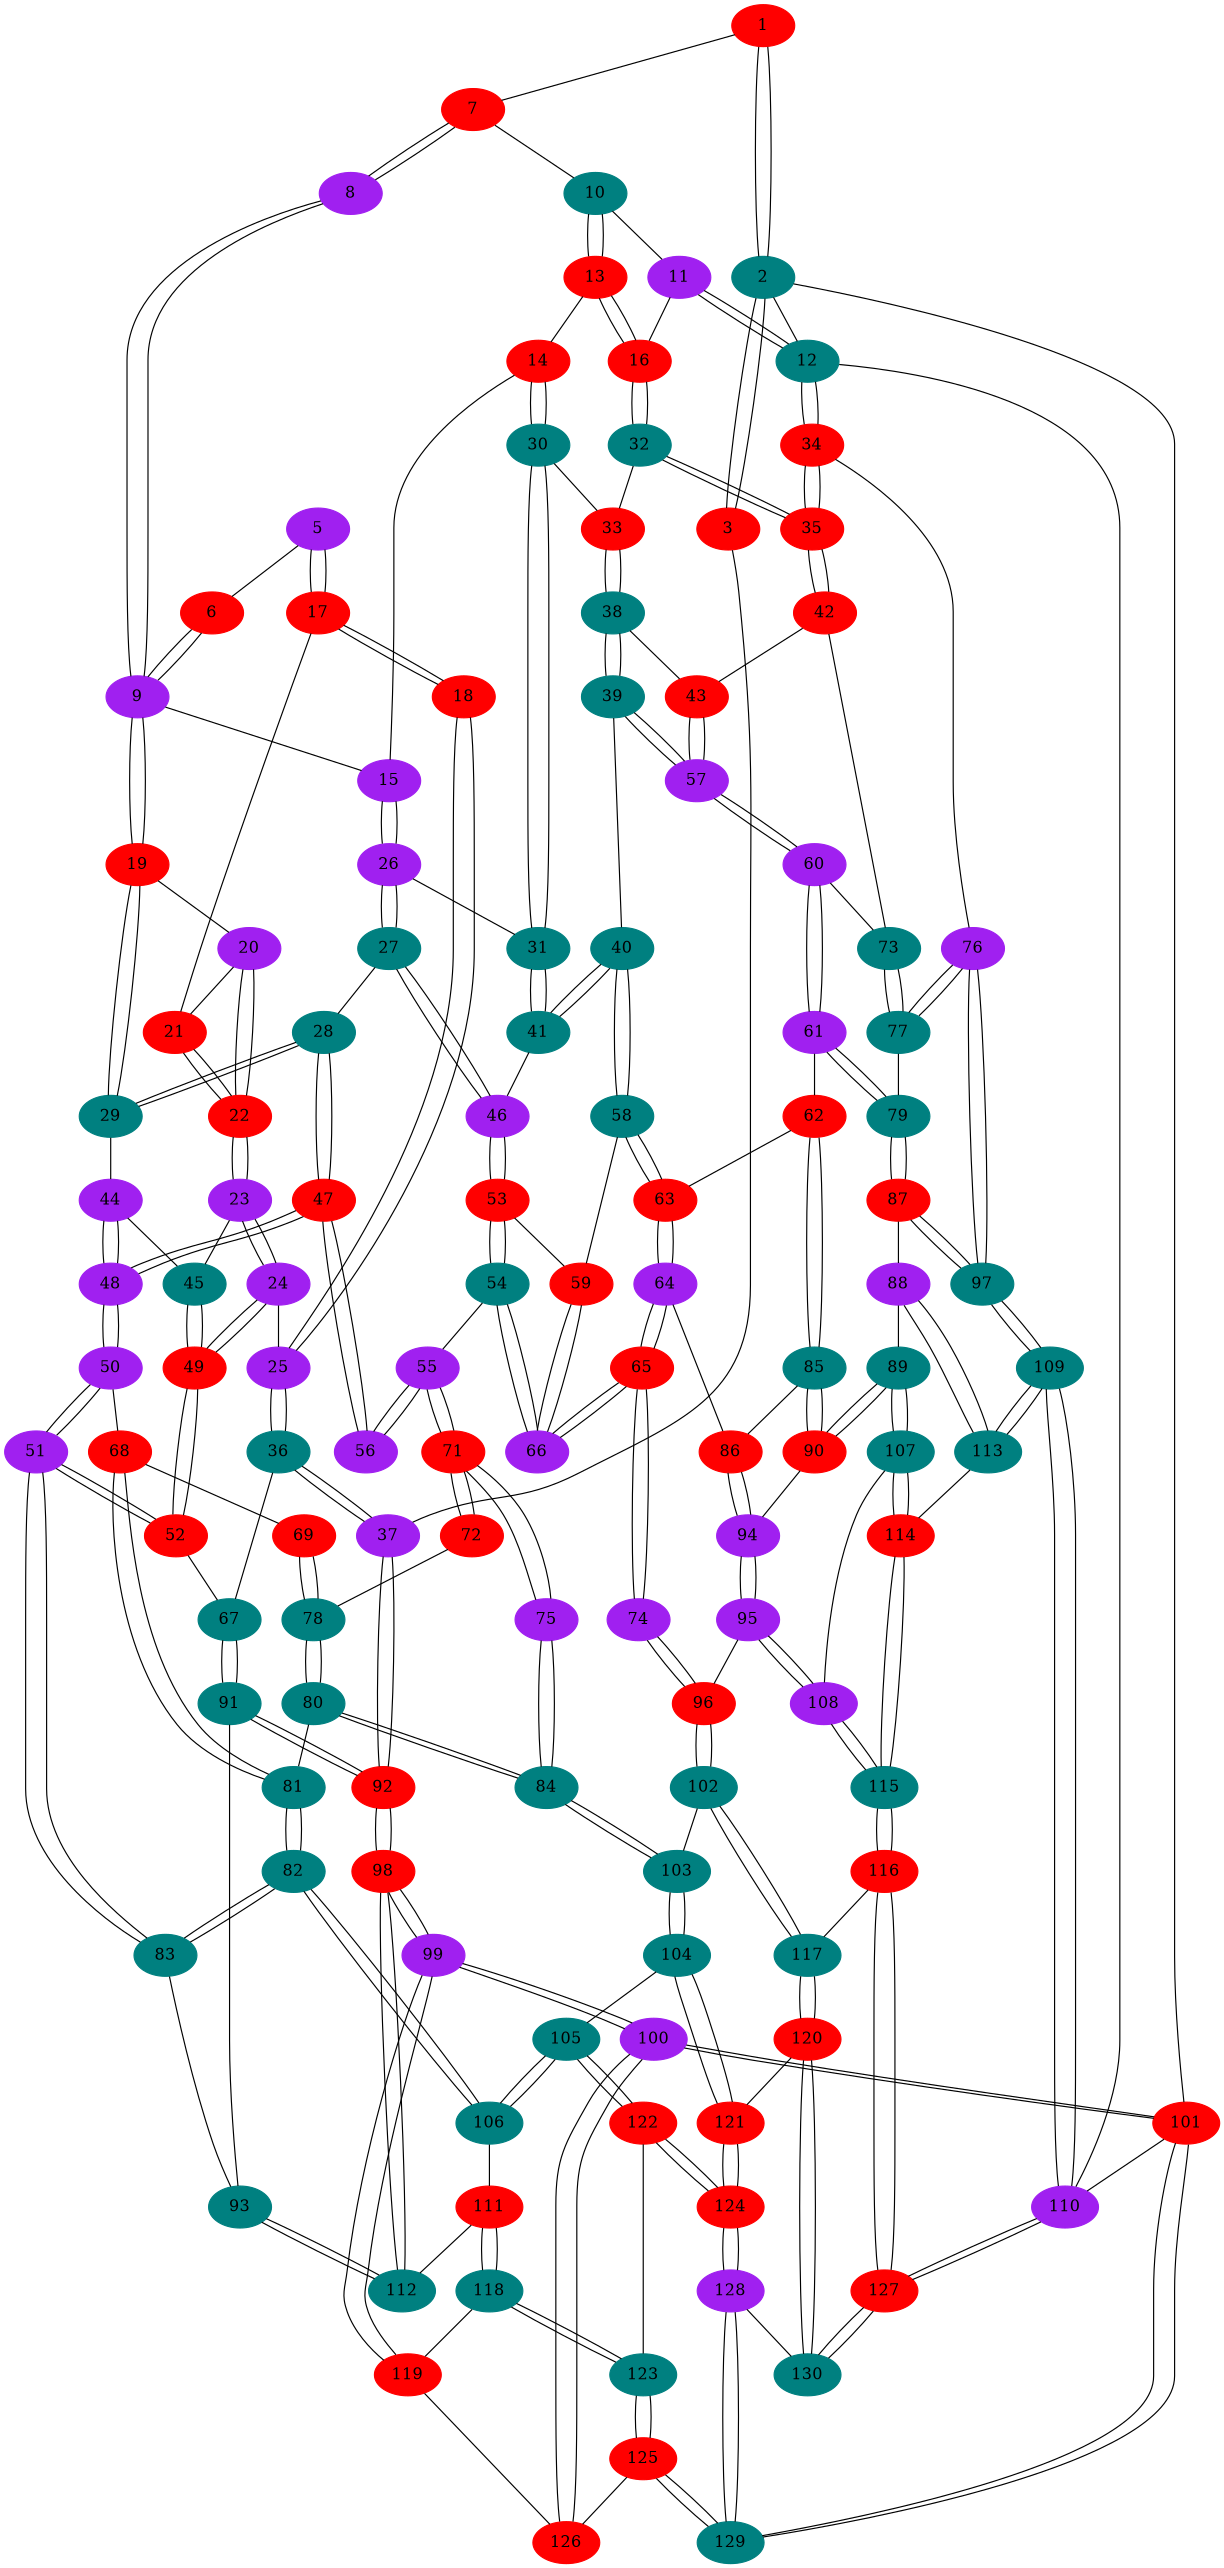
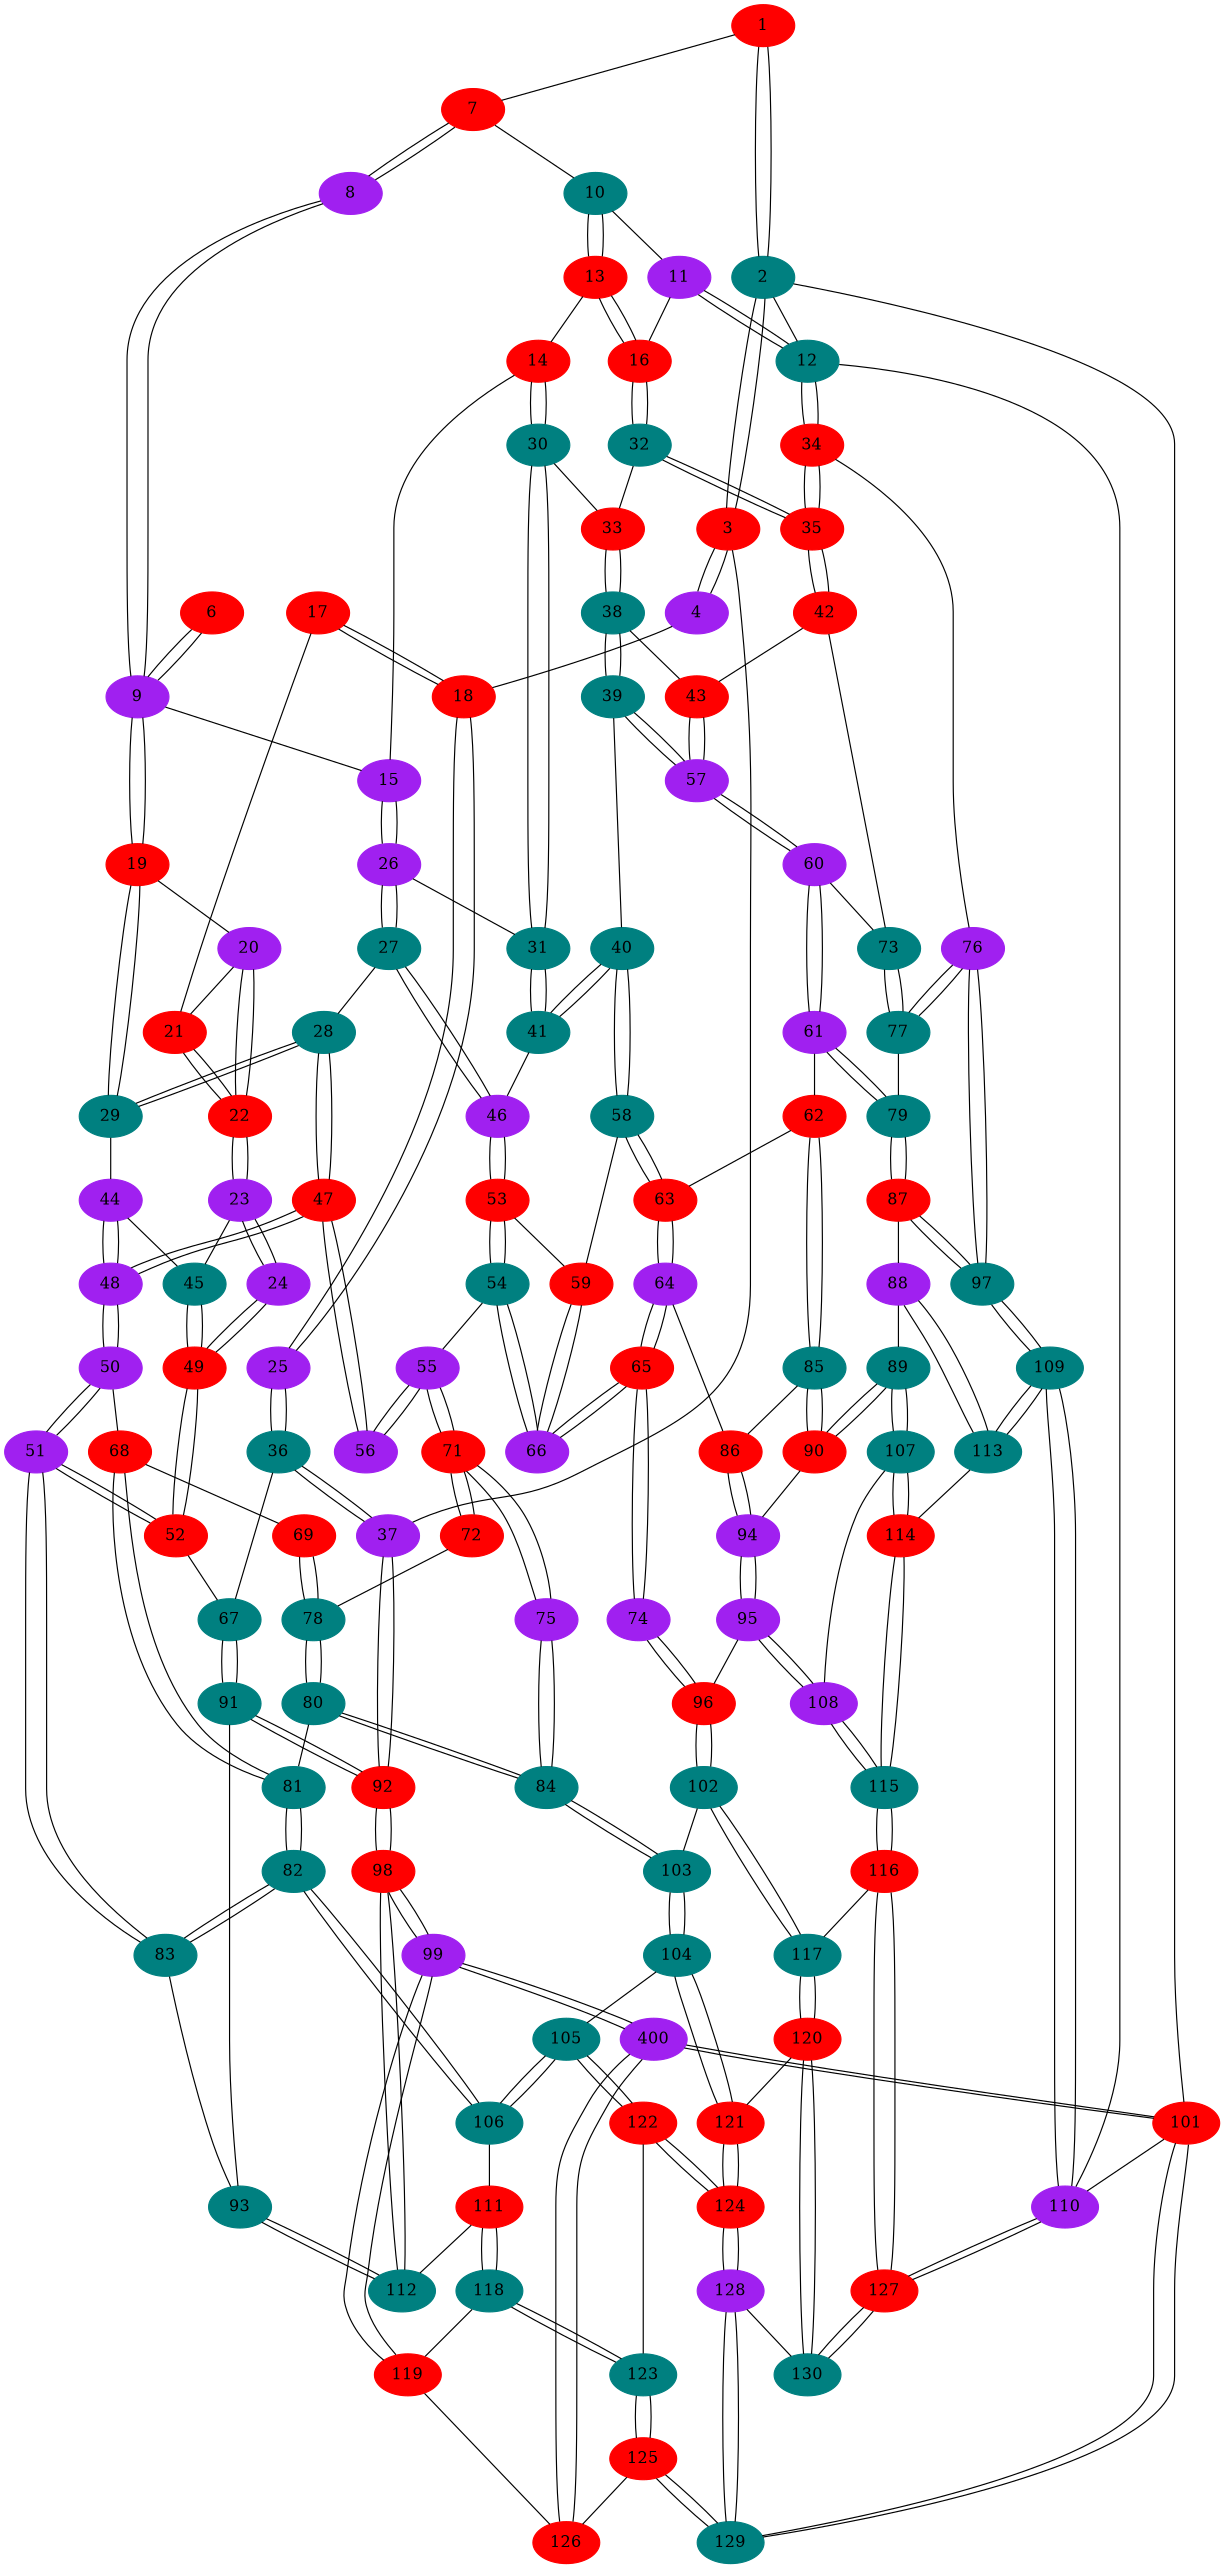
node "5": removed
node "4": added
edge "24" -- "25": removed
node "100": label "100" -> "400"
